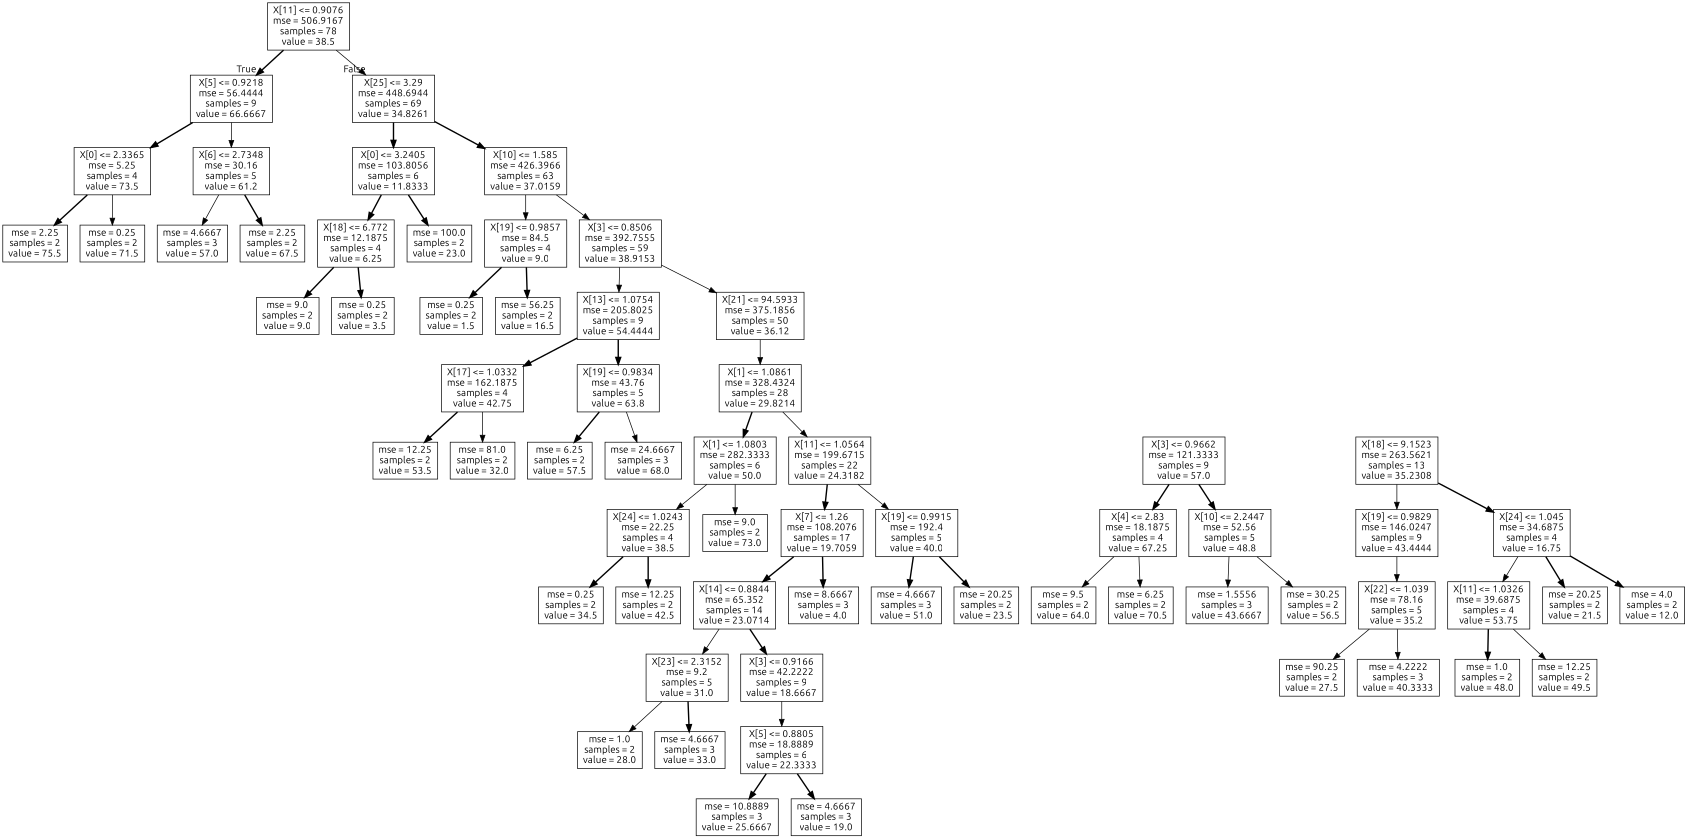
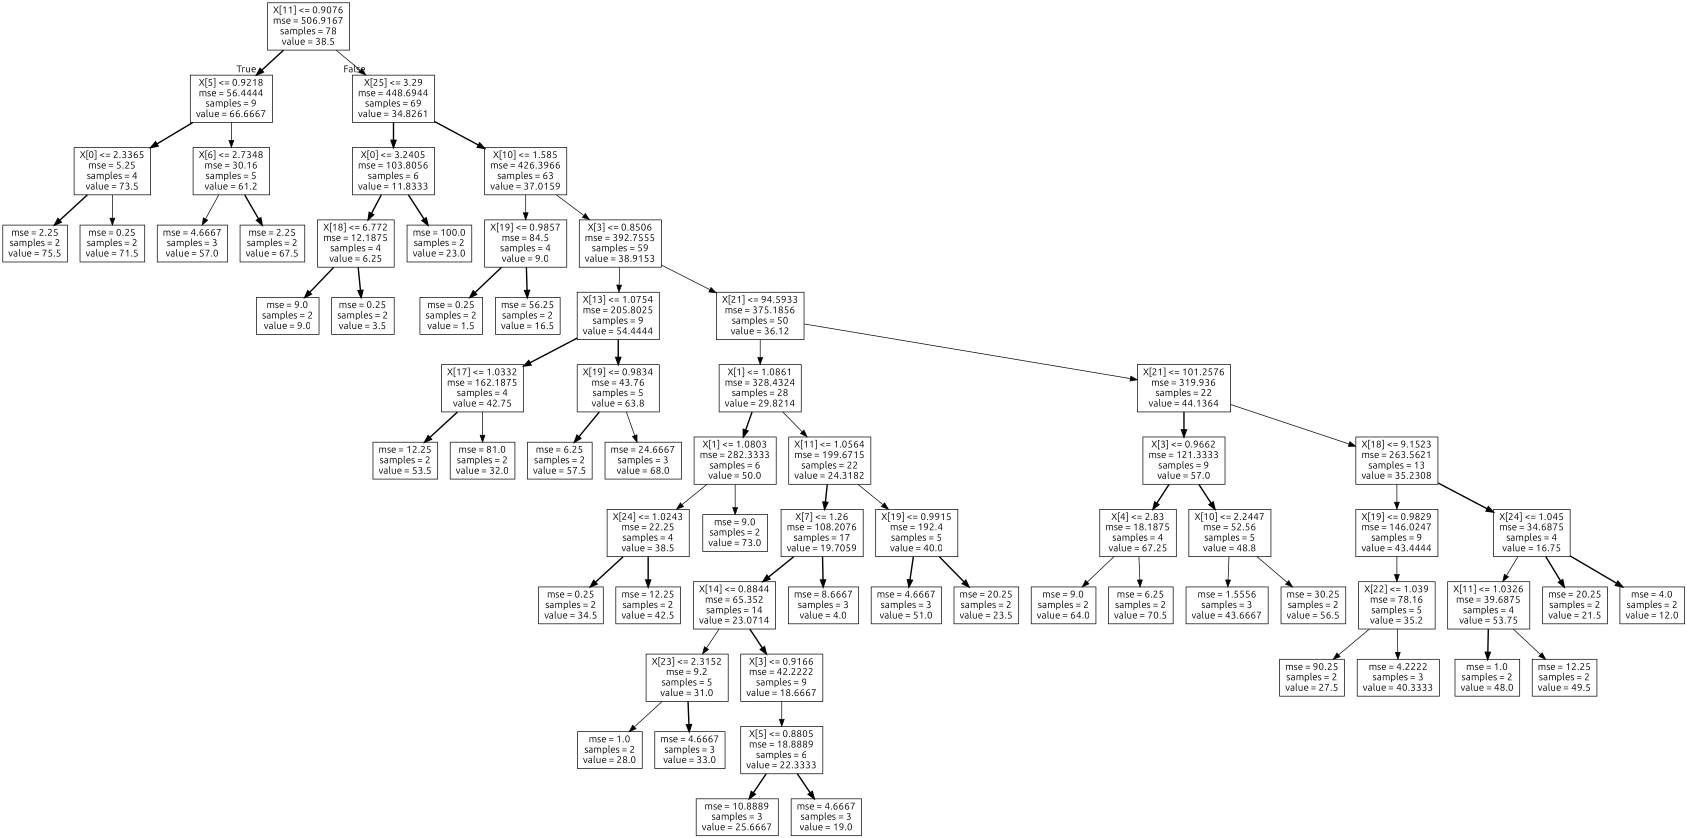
node "X[21] <= 101.2576 mse = 319.936 samples = 22 value = 44.1364": added
node "mse = 9.5 samples = 2 value = 64.0": label "mse = 9.5 samples = 2 value = 64.0" -> "mse = 9.0 samples = 2 value = 64.0"
